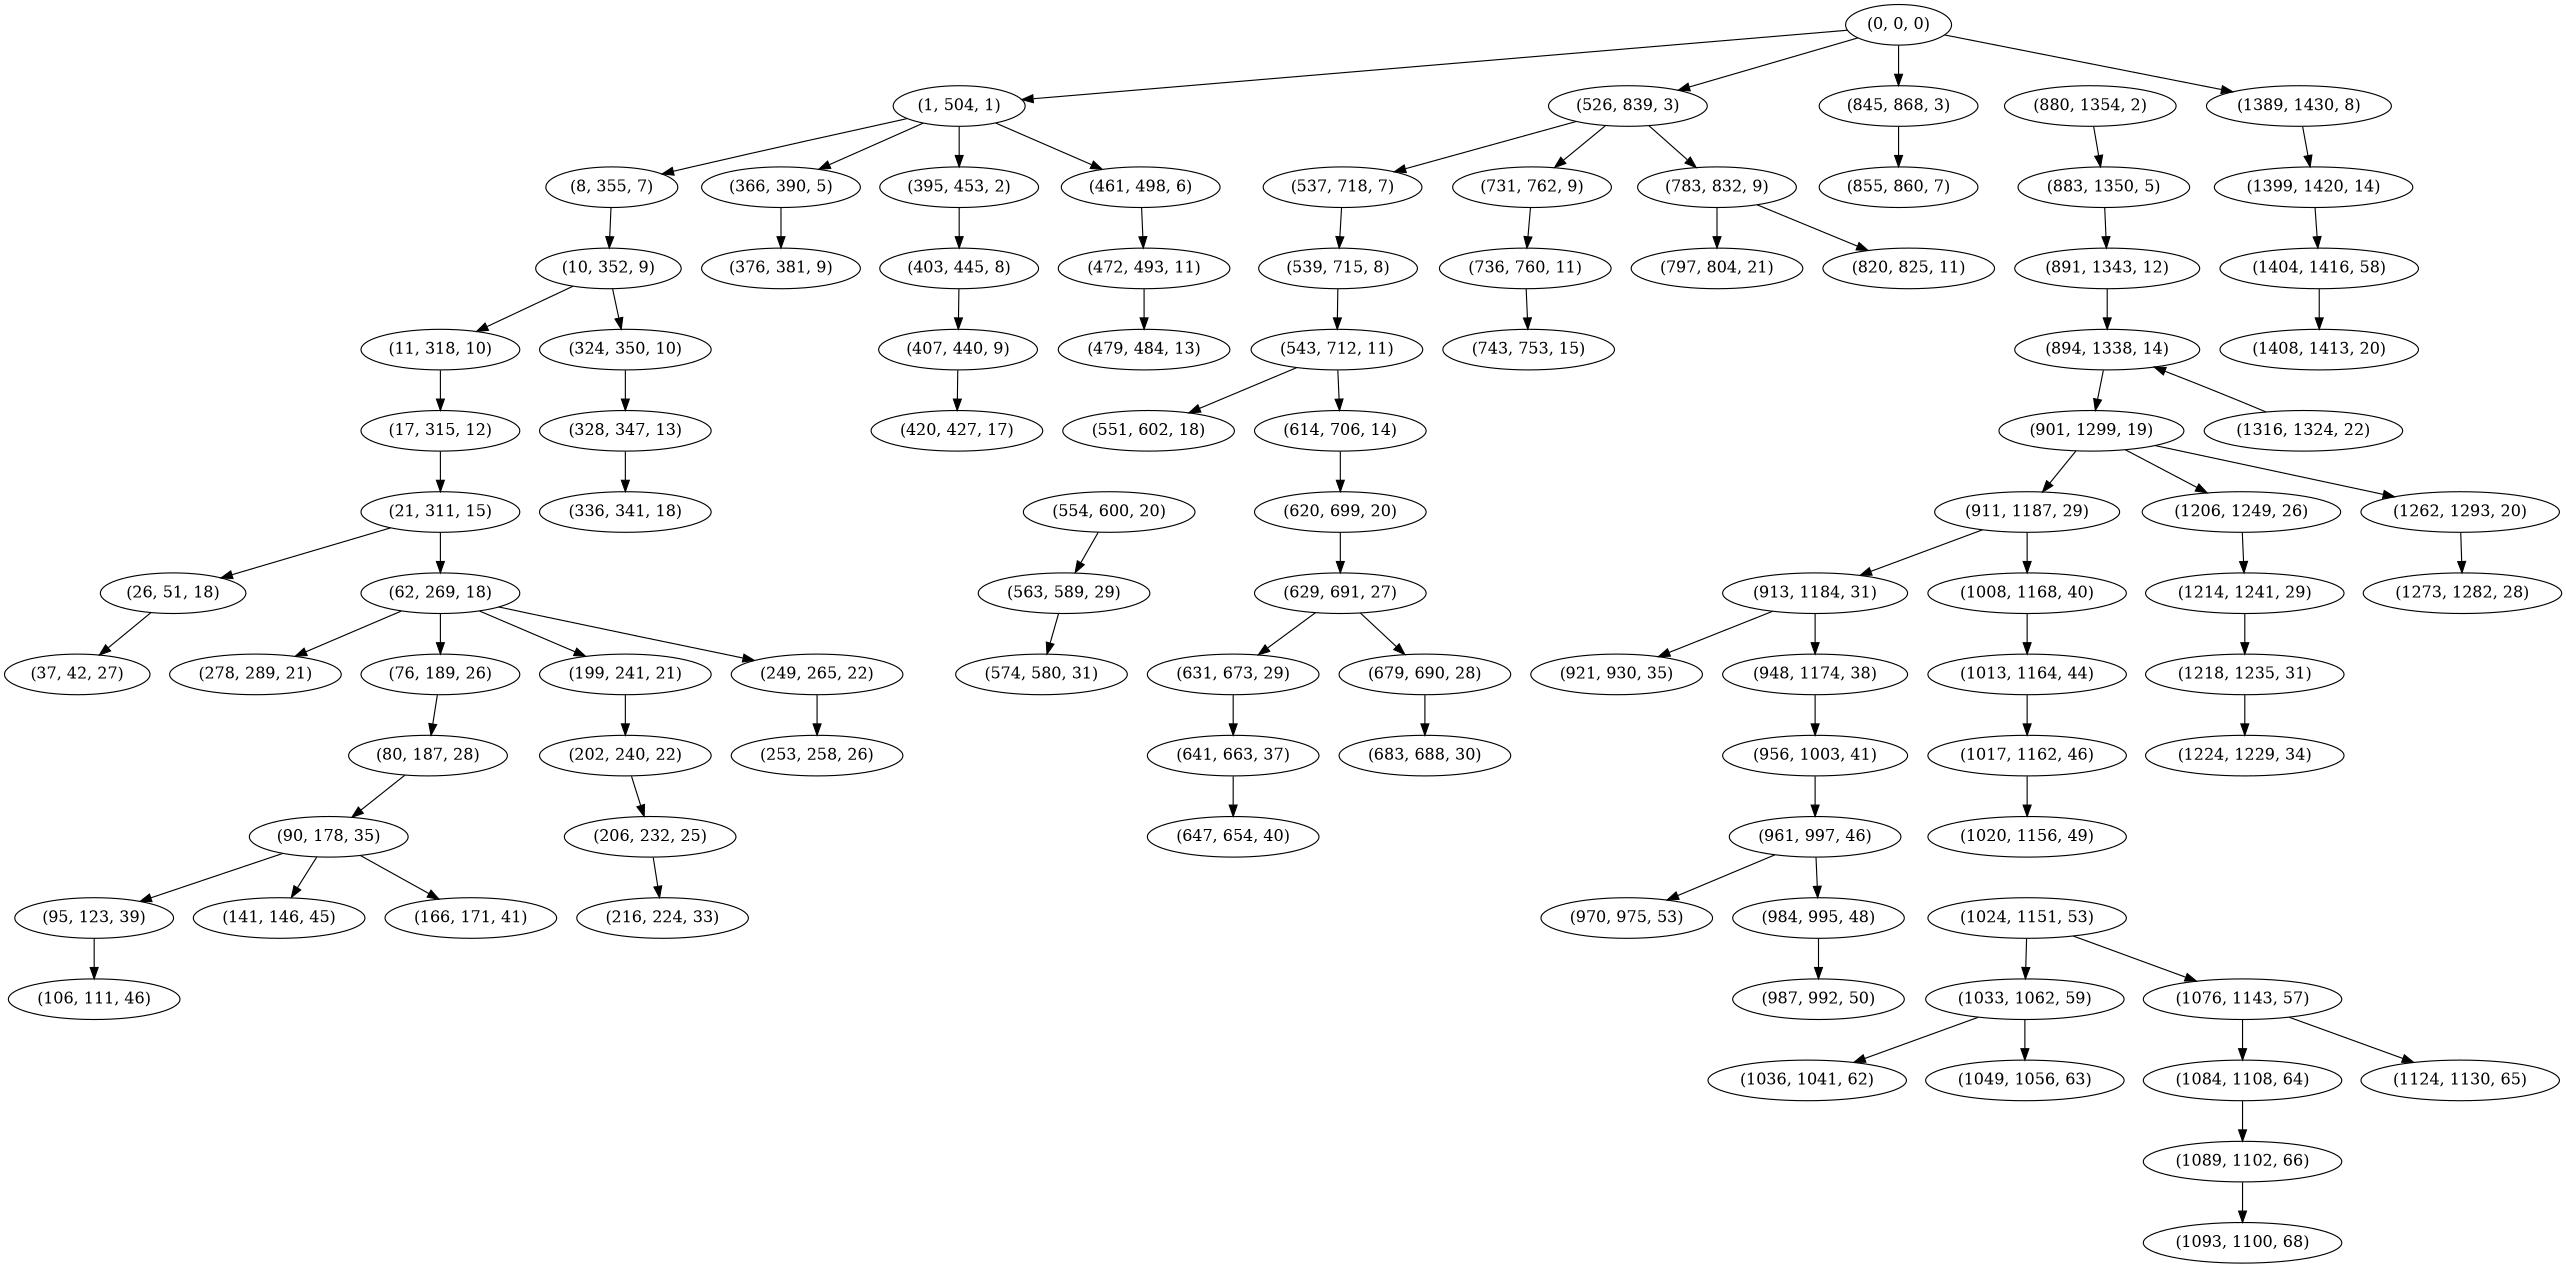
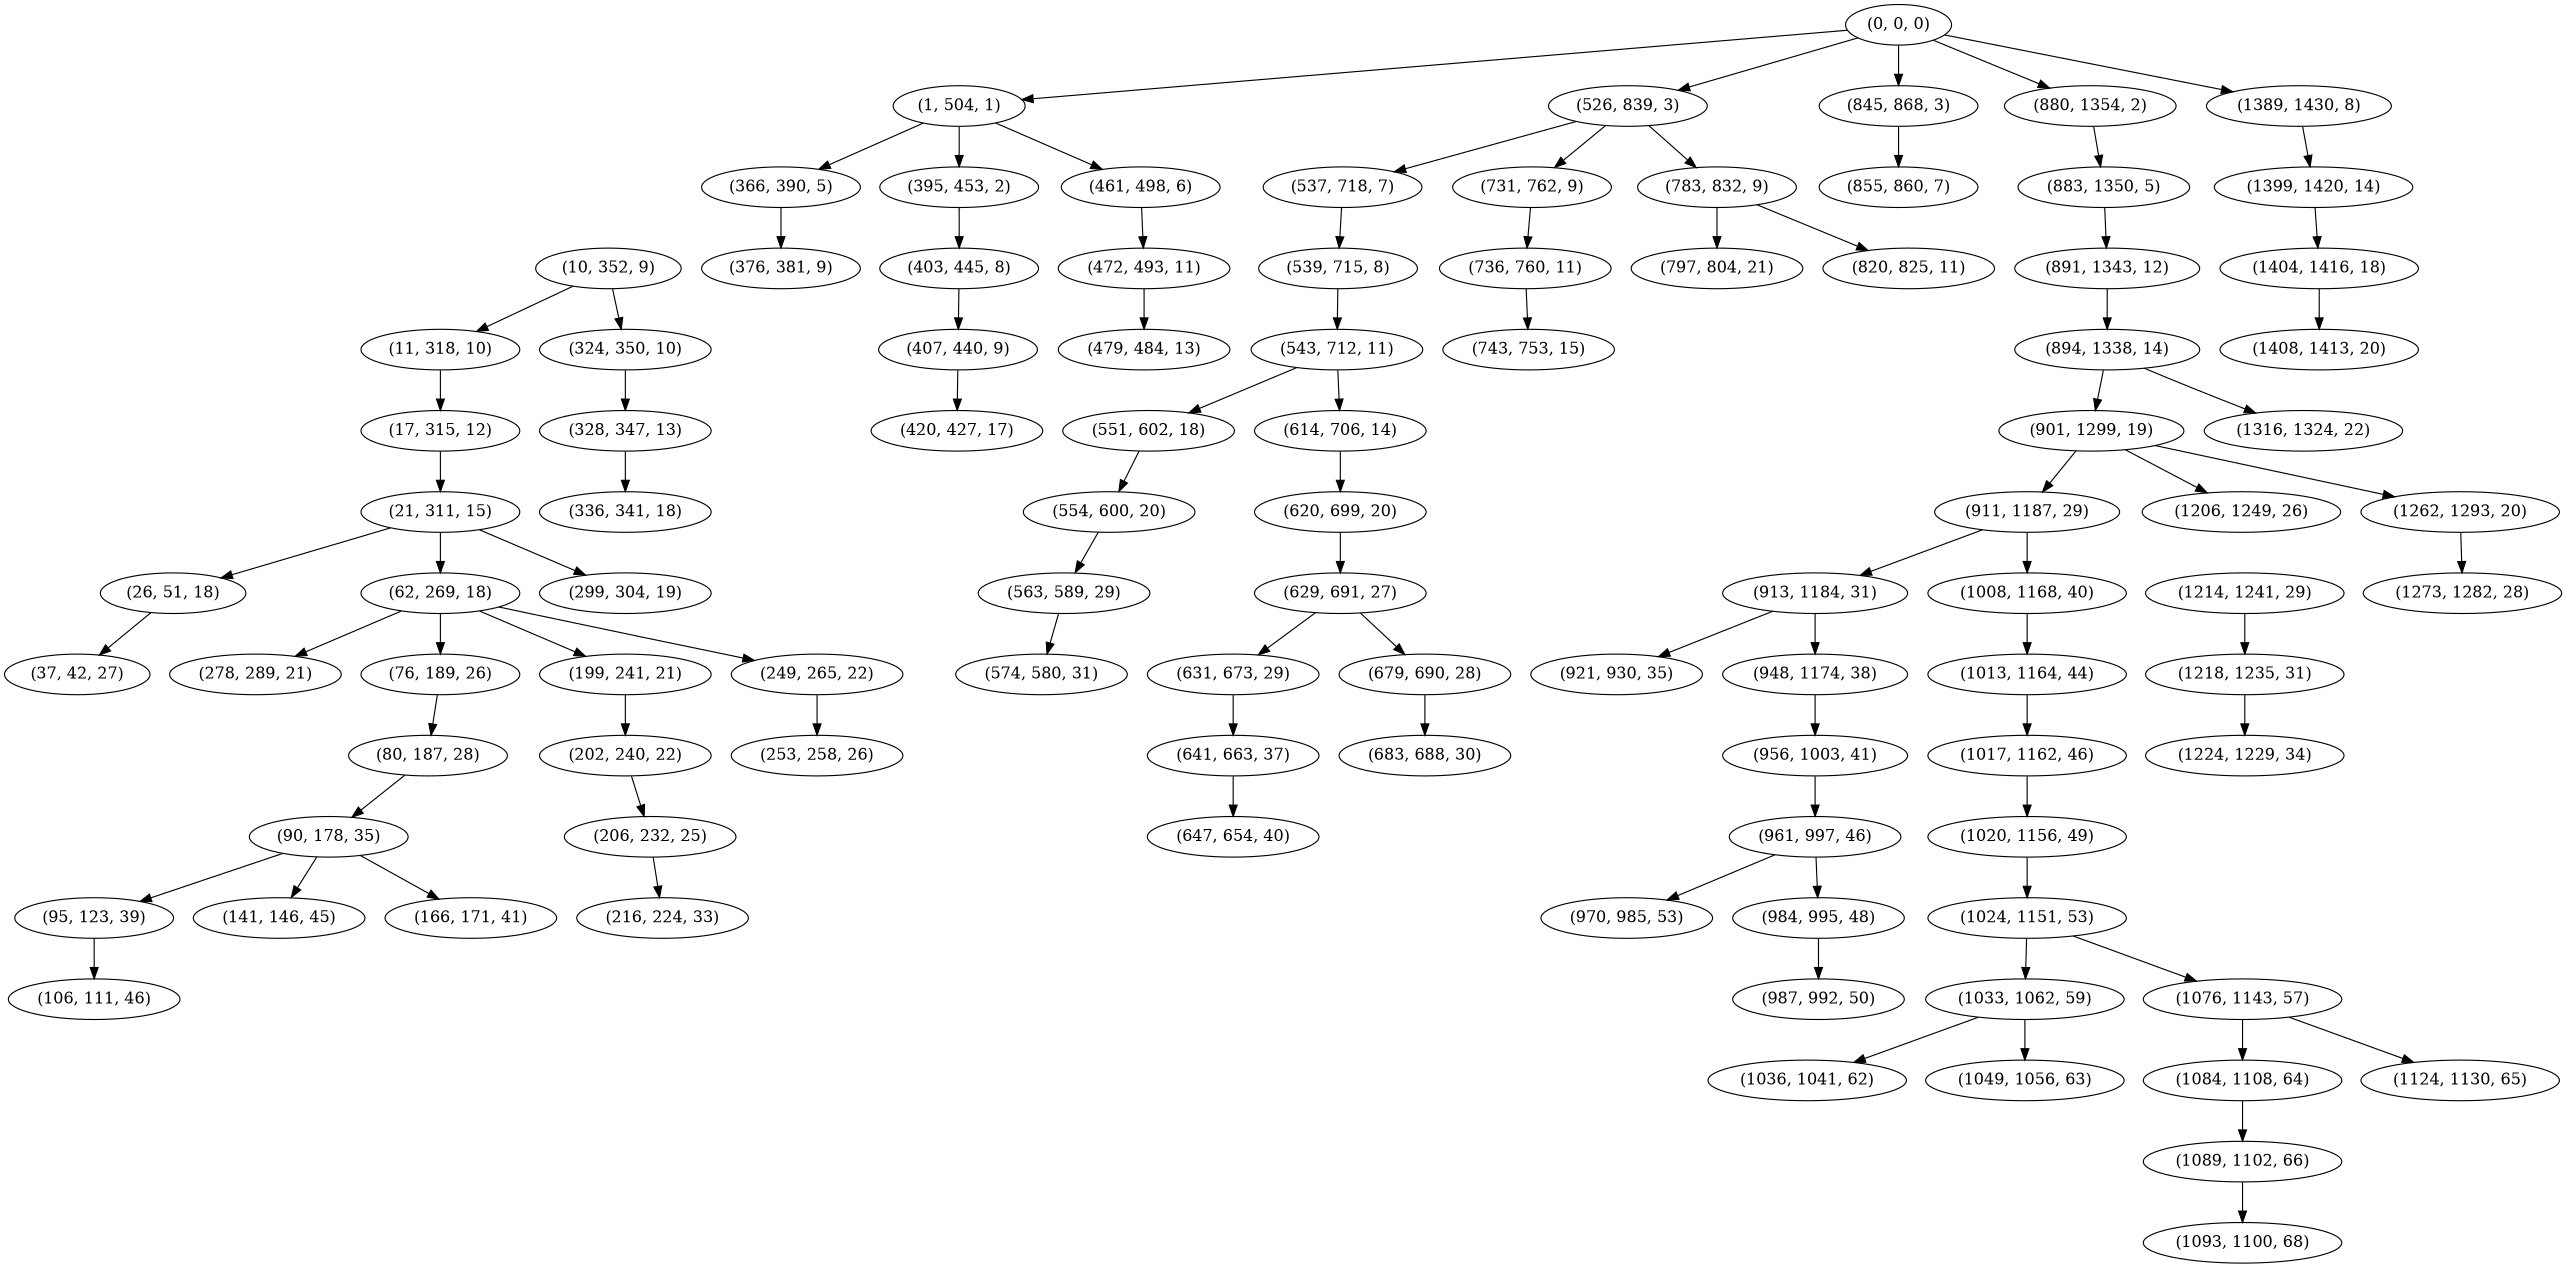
edge "(0, 0, 0)" -> "(880, 1354, 2)": added
node "(8, 355, 7)": removed
node "(1404, 1416, 58)": label "(1404, 1416, 58)" -> "(1404, 1416, 18)"
edge "(1316, 1324, 22)" -> "(894, 1338, 14)": reversed
edge "(551, 602, 18)" -> "(554, 600, 20)": added
edge "(1206, 1249, 26)" -> "(1214, 1241, 29)": removed
node "(299, 304, 19)": added
edge "(1020, 1156, 49)" -> "(1024, 1151, 53)": added
node "(970, 975, 53)": label "(970, 975, 53)" -> "(970, 985, 53)"
